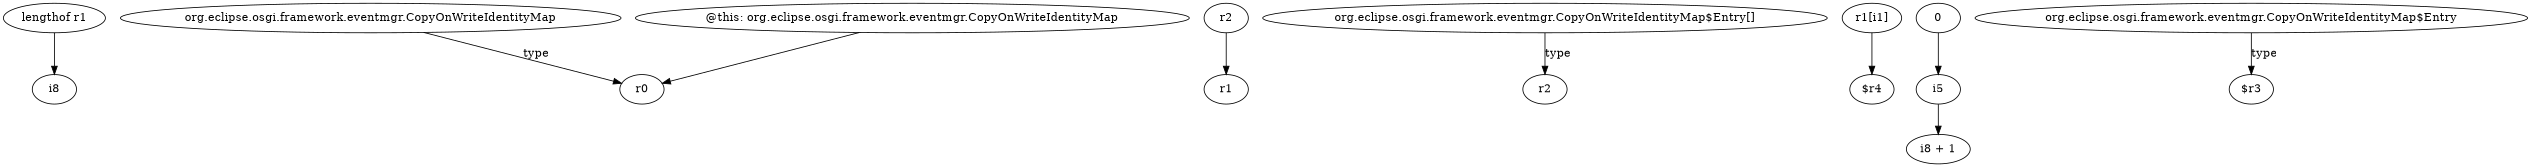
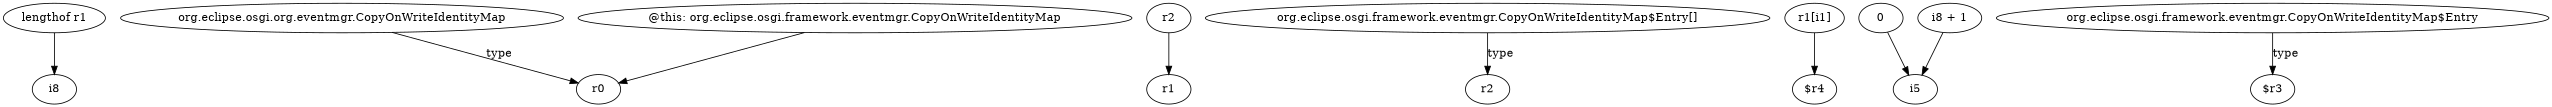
node "org.eclipse.osgi.framework.eventmgr.CopyOnWriteIdentityMap": label "org.eclipse.osgi.framework.eventmgr.CopyOnWriteIdentityMap" -> "org.eclipse.osgi.org.eventmgr.CopyOnWriteIdentityMap"
edge "i5" -> "i8 + 1": reversed
